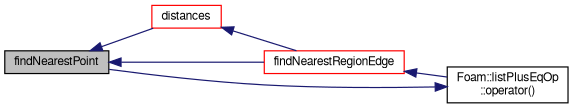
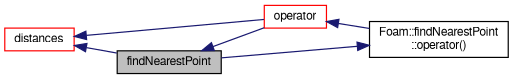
edge "distances" -> "findNearestPoint": reversed
node "findNearestRegionEdge": label "findNearestRegionEdge" -> "operator"
node "Foam::listPlusEqOp ::operator()": label "Foam::listPlusEqOp ::operator()" -> "Foam::findNearestPoint ::operator()"
